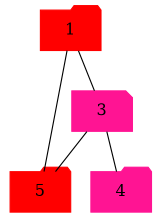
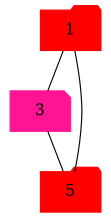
node "4": removed
